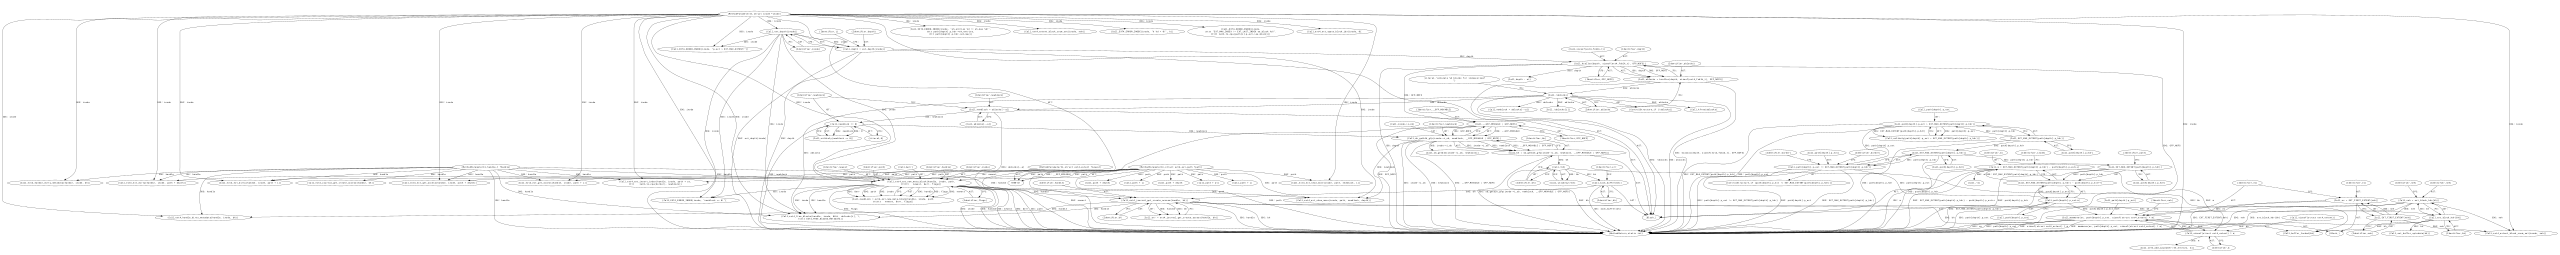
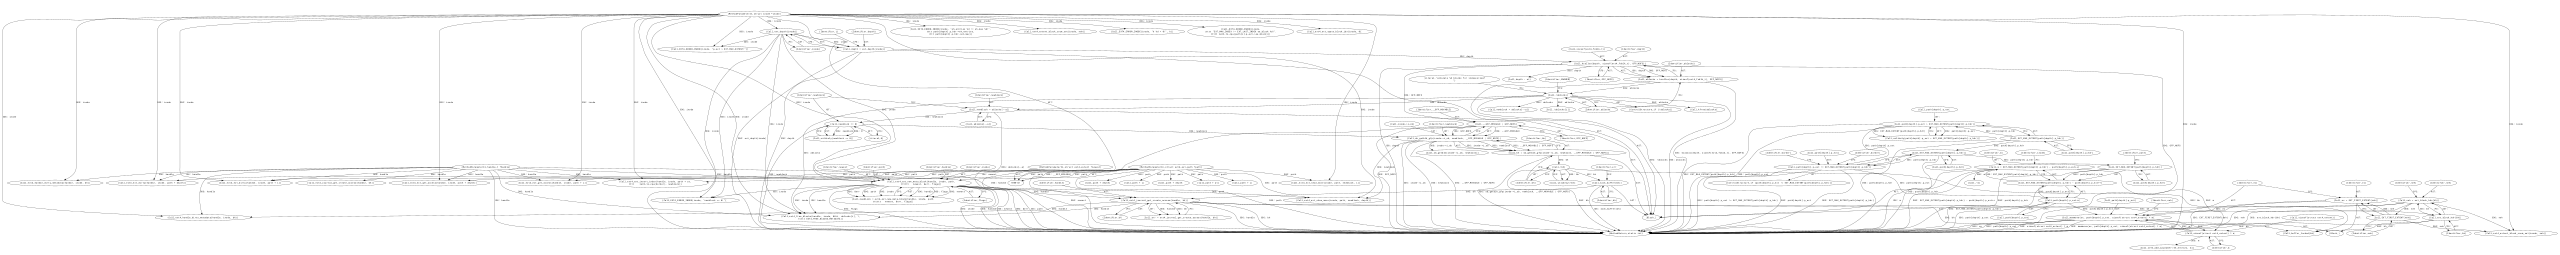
node "(Identifier,ENOMEM)": added
node "(Call,&err)": removed
node "(Call,set_buffer_uptodate(bh))": removed
